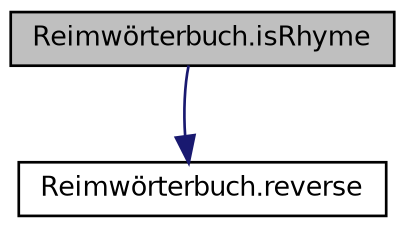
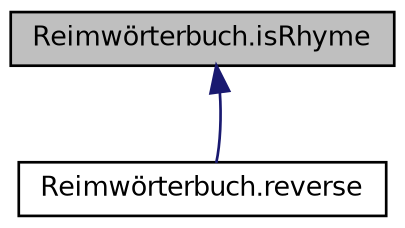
edge "Reimwörterbuch.isRhyme" -> "Reimwörterbuch.reverse": reversed
